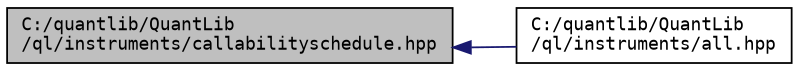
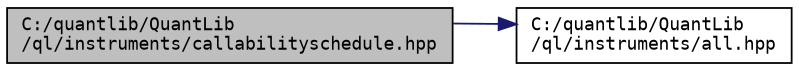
edge "C:/quantlib/QuantLib /ql/instruments/all.hpp" -> "C:/quantlib/QuantLib /ql/instruments/callabilityschedule.hpp": reversed
